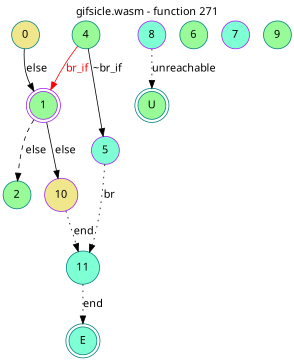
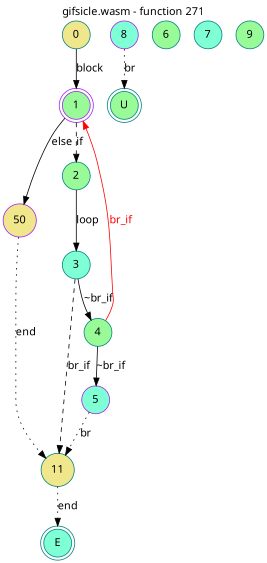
node "7": color purple -> teal
edge "0" -> "1": label "else" -> "block"
edge "8" -> "U": label "unreachable" -> "br"
edge "1" -> "2": label "else" -> "if"
node "10": label "10" -> "50"
node "3": added
node "11": fillcolor aquamarine -> khaki
